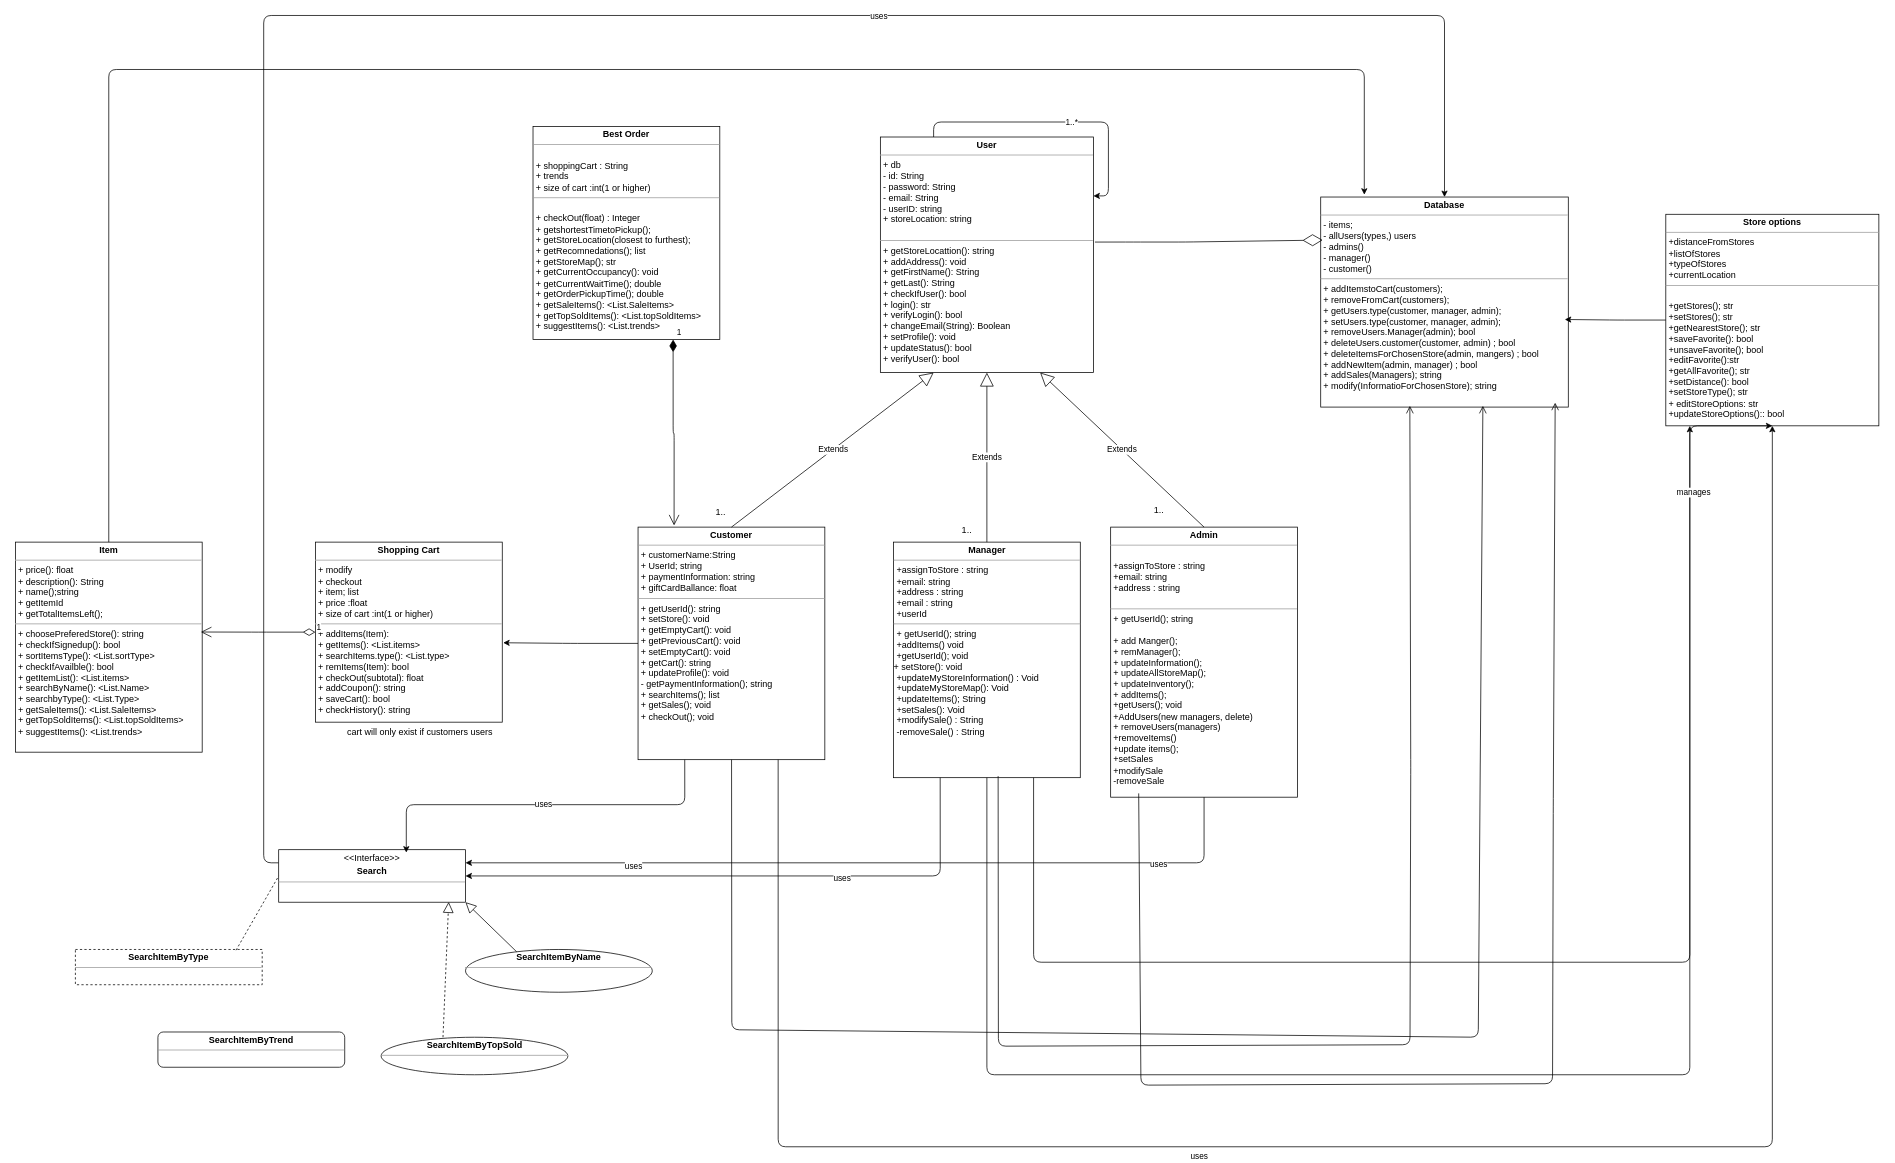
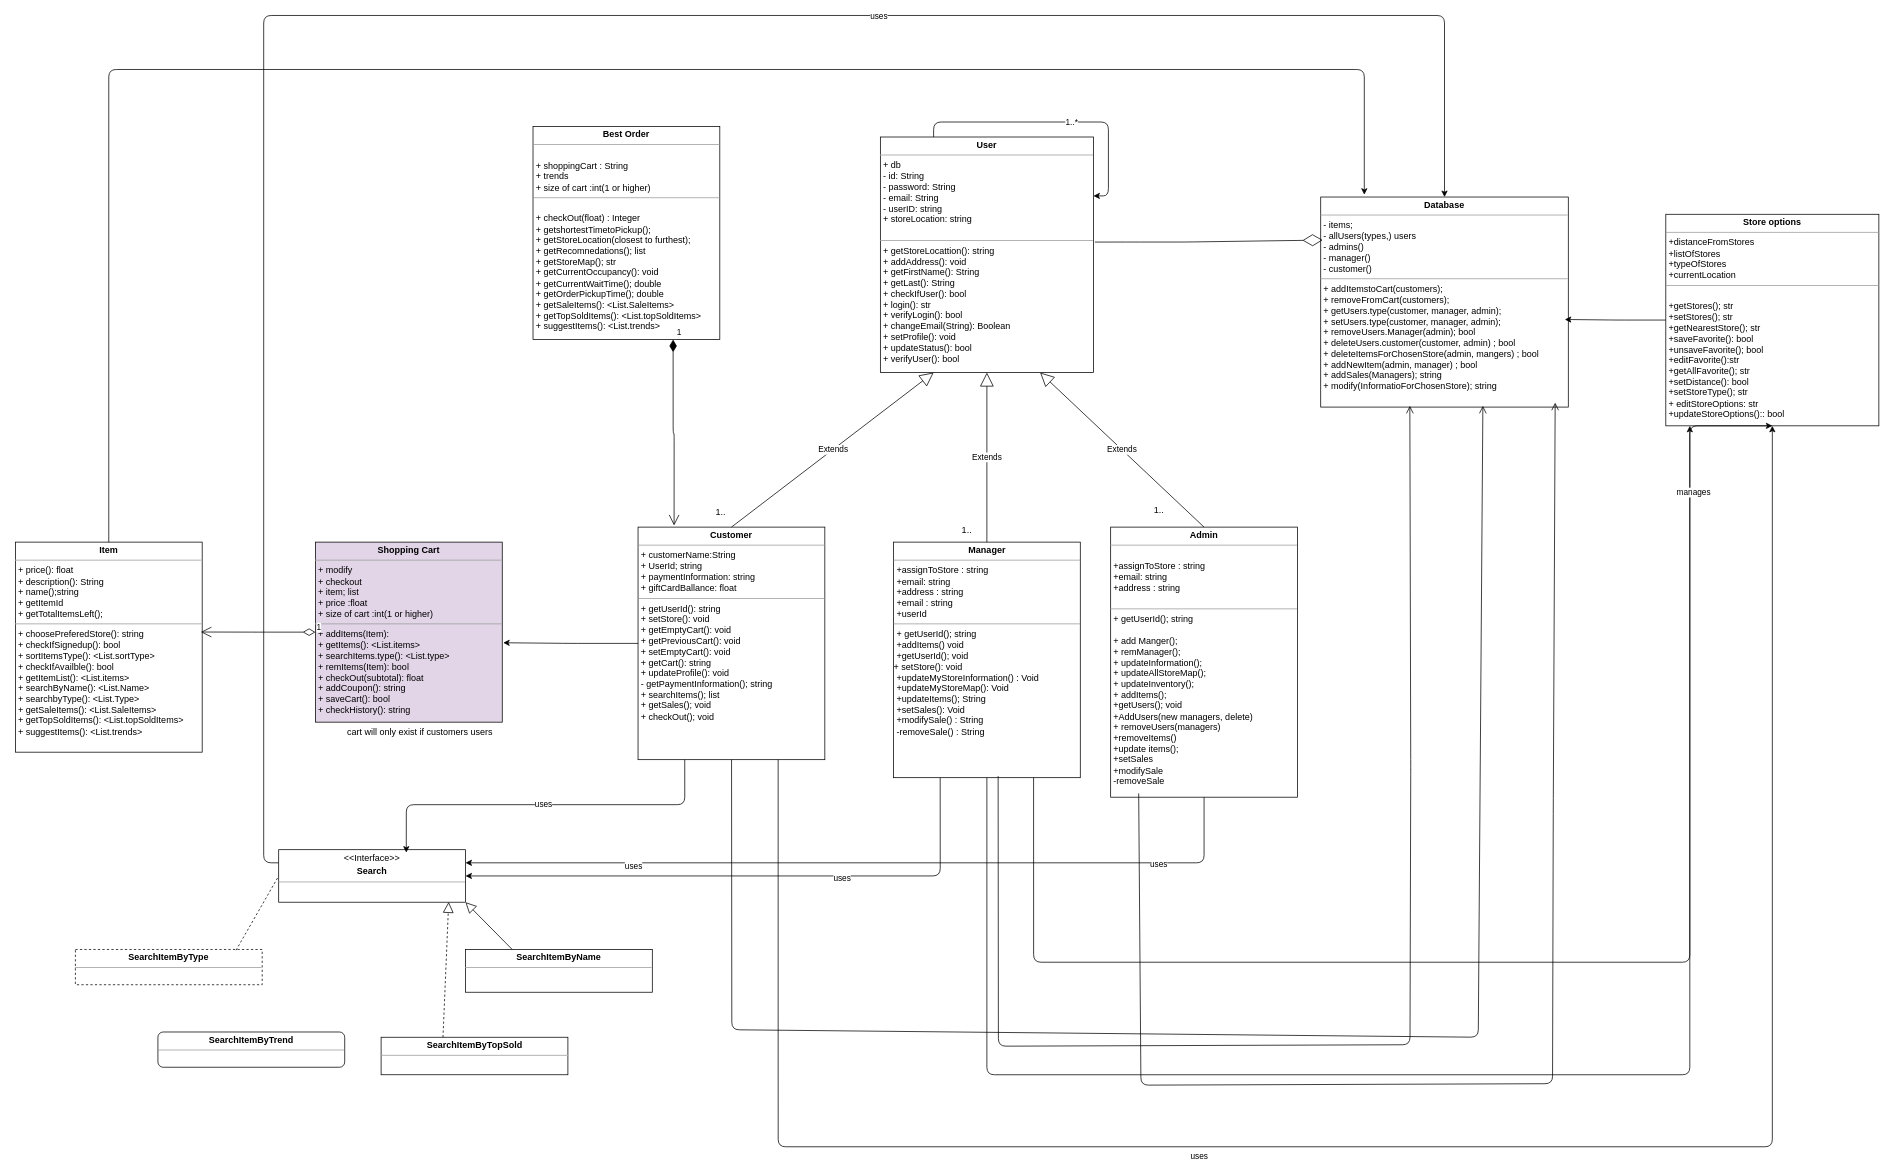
node "Shopping Cart + modify + checkout + item; list + price :float + size of cart :int(1 or higher) + addItems(Item): + getItems(): <List.items> + searchItems.type(): <List.type> + remItems(Item): bool + checkOut(subtotal): float + addCoupon(): string + saveCart(): bool + checkHistory(): string": fillcolor #ffffff -> #e1d5e7
node "SearchItemByName": shape ellipse -> rectangle
node "SearchItemByTopSold": shape ellipse -> rectangle
